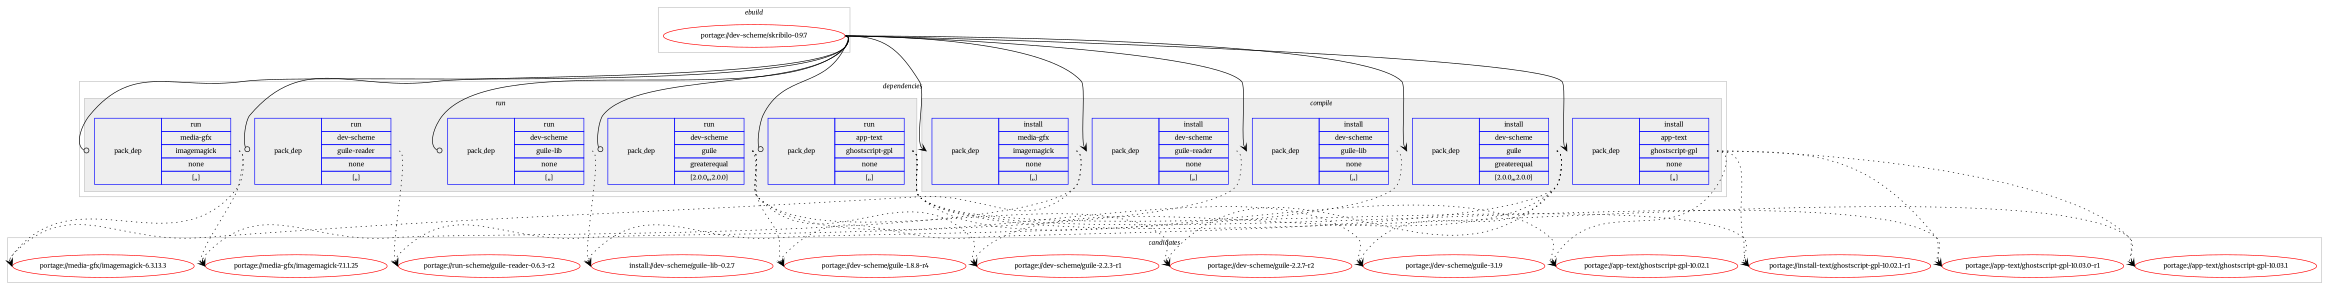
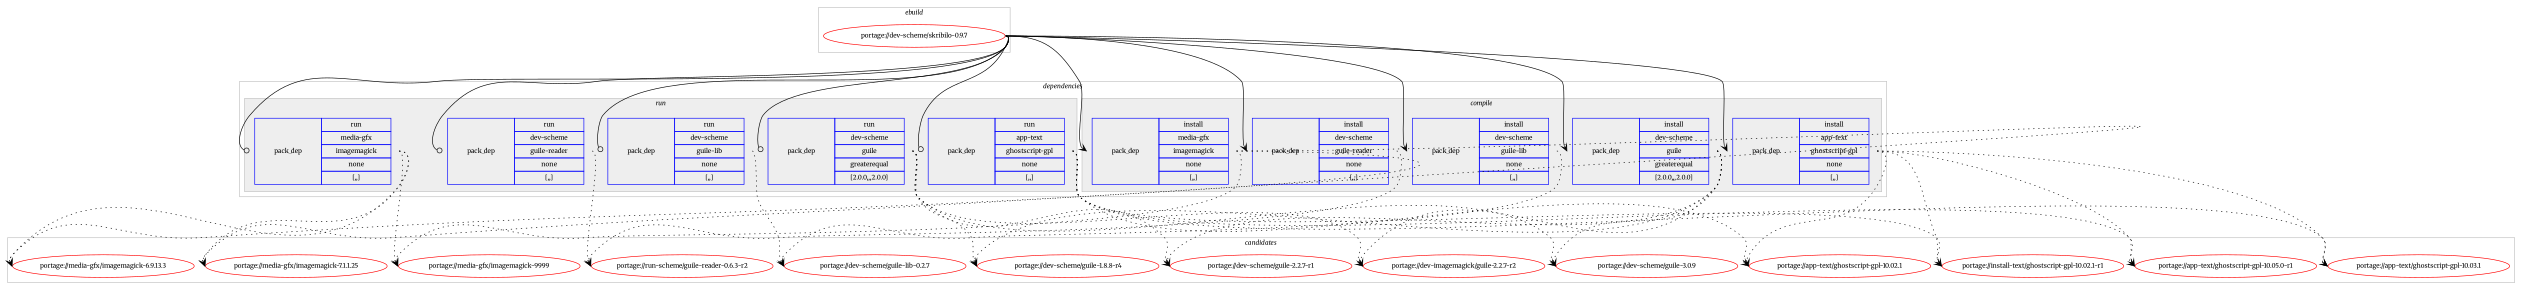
node "portage://media-gfx/imagemagick-6.3.13.3": label "portage://media-gfx/imagemagick-6.3.13.3" -> "portage://media-gfx/imagemagick-6.9.13.3"
node "portage://media-gfx/imagemagick-9999": added
node "install://dev-scheme/guile-lib-0.2.7": label "install://dev-scheme/guile-lib-0.2.7" -> "portage://dev-scheme/guile-lib-0.2.7"
node "portage://dev-scheme/guile-2.2.3-r1": label "portage://dev-scheme/guile-2.2.3-r1" -> "portage://dev-scheme/guile-2.2.7-r1"
node "portage://dev-scheme/guile-2.2.7-r2": label "portage://dev-scheme/guile-2.2.7-r2" -> "portage://dev-imagemagick/guile-2.2.7-r2"
node "portage://dev-scheme/guile-3.1.9": label "portage://dev-scheme/guile-3.1.9" -> "portage://dev-scheme/guile-3.0.9"
node "portage://app-text/ghostscript-gpl-10.03.0-r1": label "portage://app-text/ghostscript-gpl-10.03.0-r1" -> "portage://app-text/ghostscript-gpl-10.05.0-r1"
